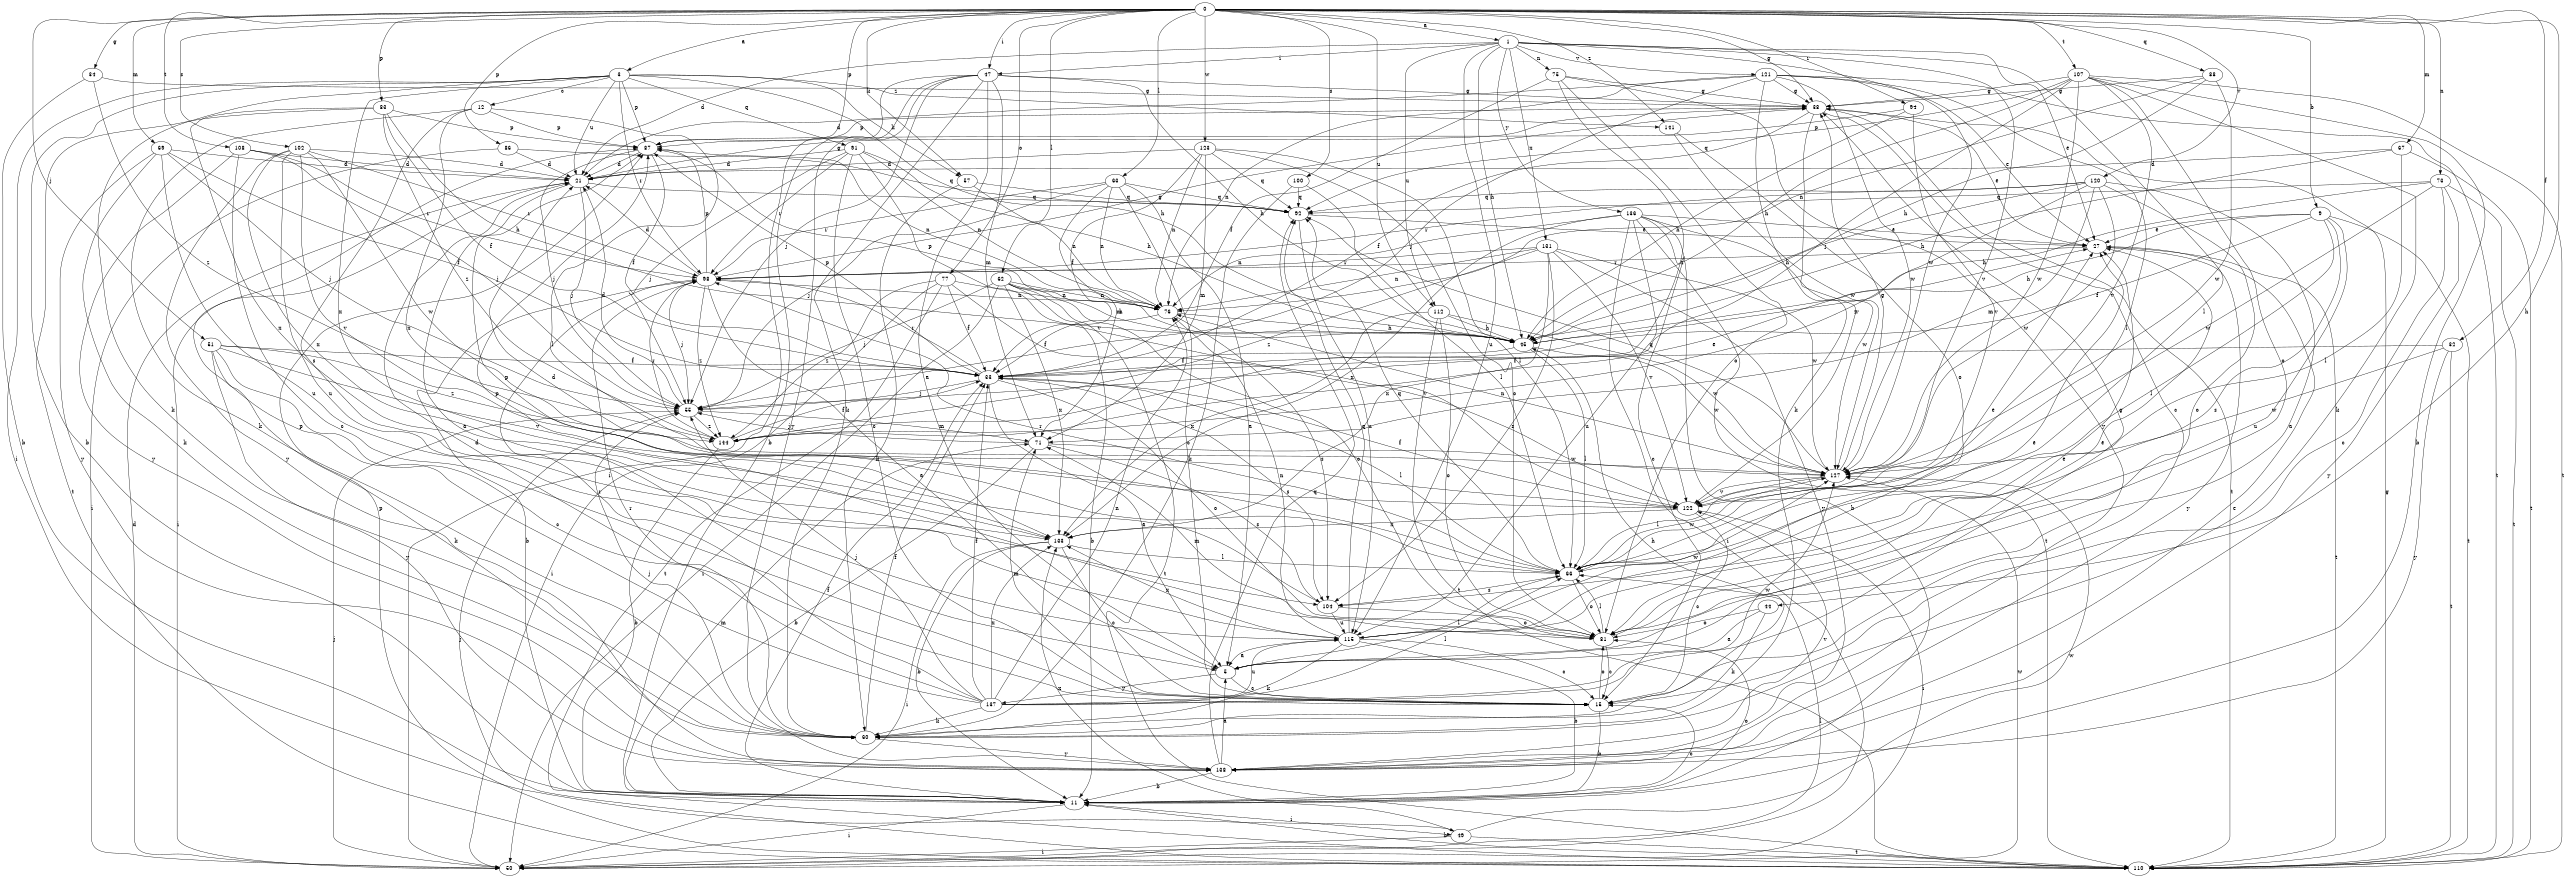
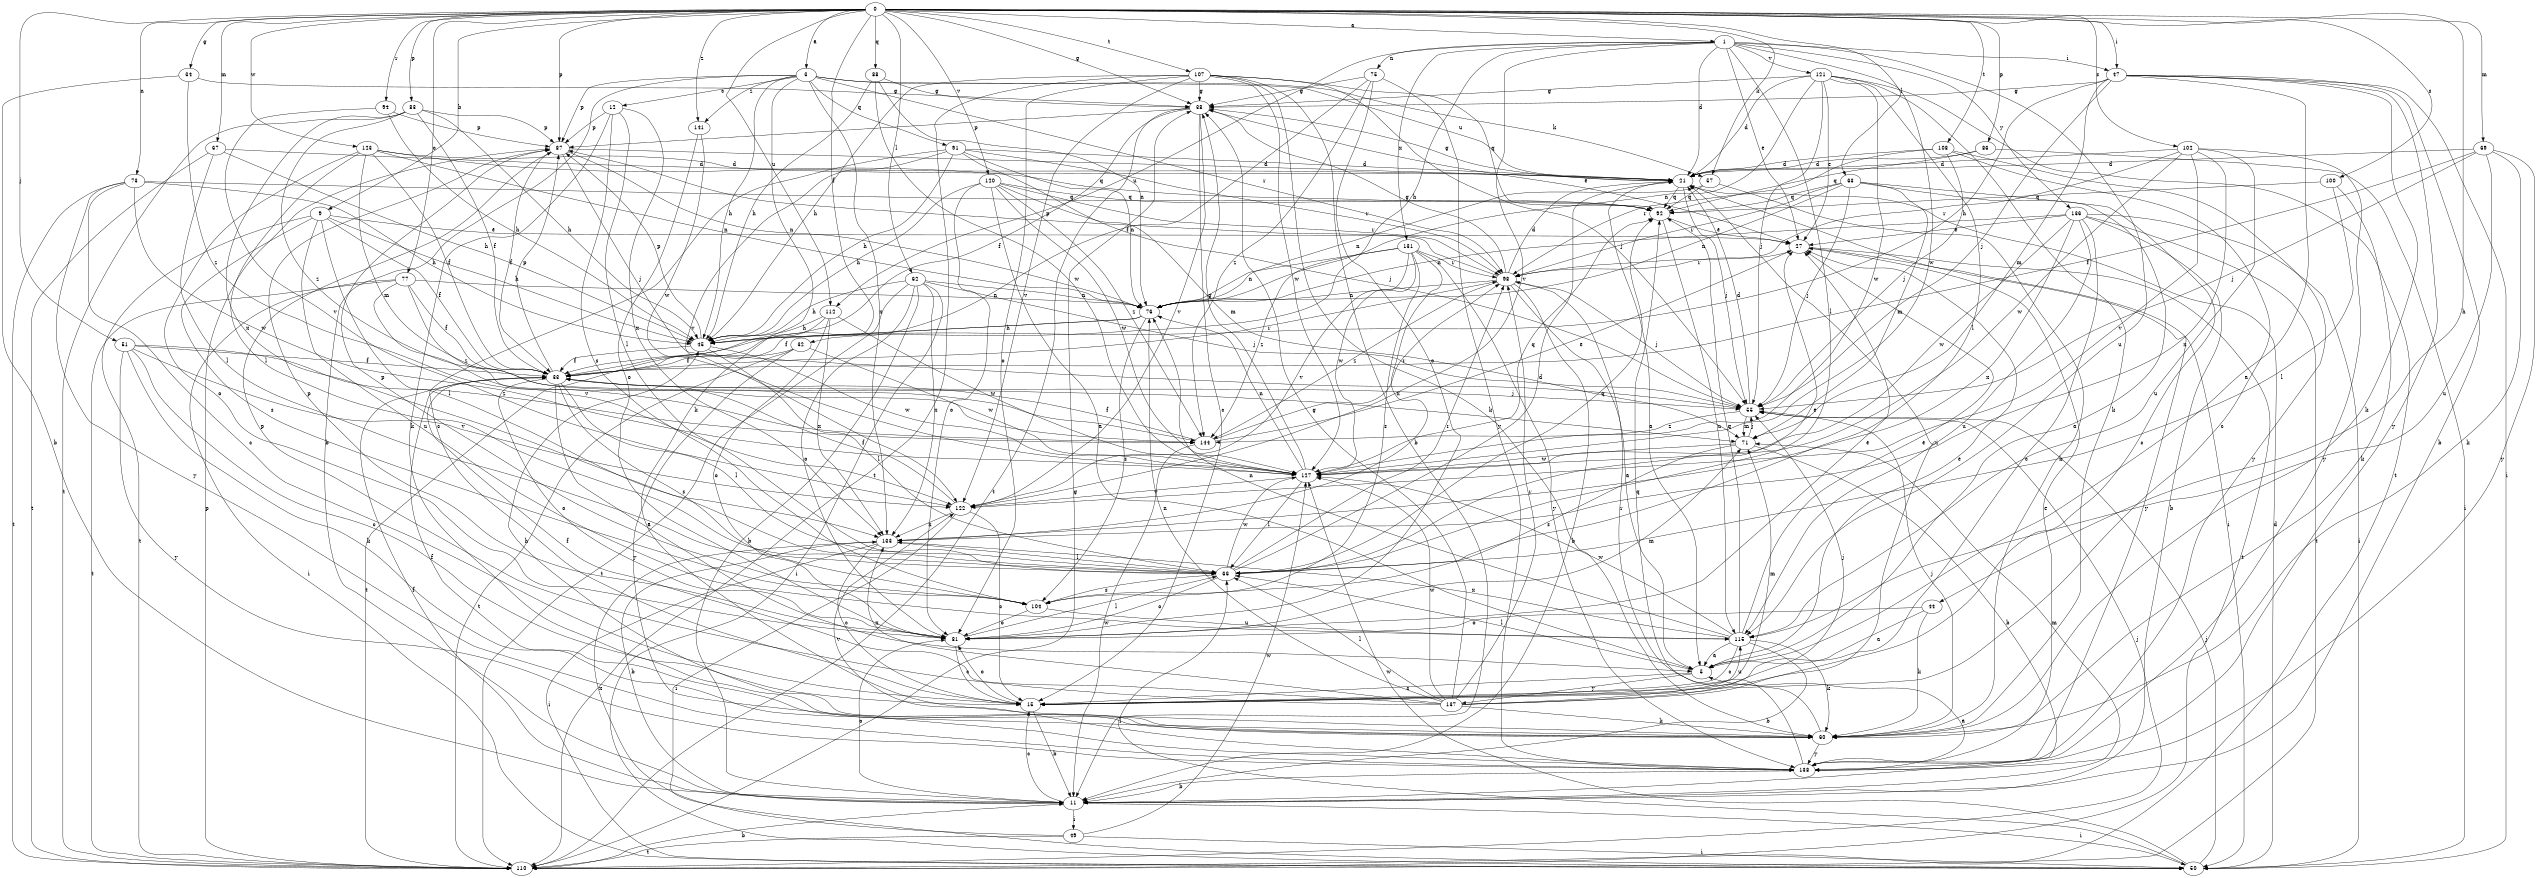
edge "137" -> "21": label "d" -> "i"
edge "144" -> "11": label "b" -> "w"
edge "3" -> "49": removed, label "i"
